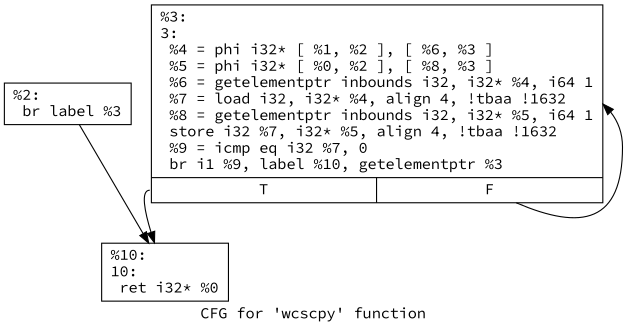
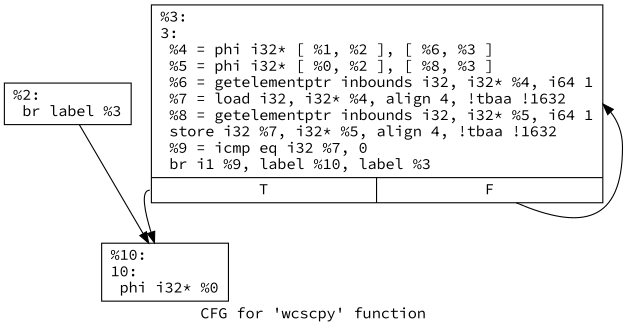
node "%3:": text "br i1 %9, label %10, getelementptr %3" -> "br i1 %9, label %10, label %3"
node "%10:": text "ret i32* %0" -> "phi i32* %0"
